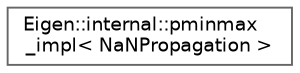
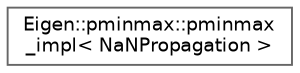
node "Eigen::internal::pminmax _impl< NaNPropagation >": label "Eigen::internal::pminmax _impl< NaNPropagation >" -> "Eigen::pminmax::pminmax _impl< NaNPropagation >"
